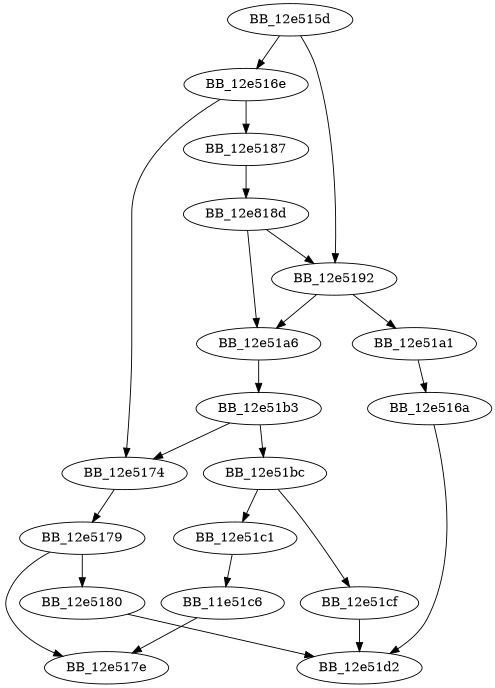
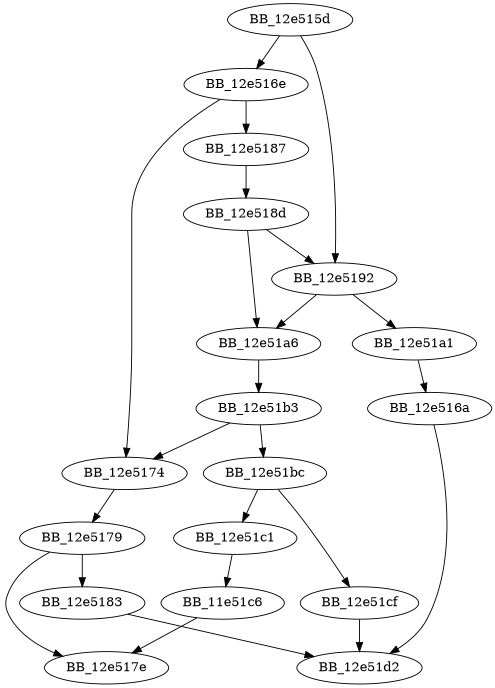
node "BB_12e818d": label "BB_12e818d" -> "BB_12e518d"
node "BB_12e5180": label "BB_12e5180" -> "BB_12e5183"
